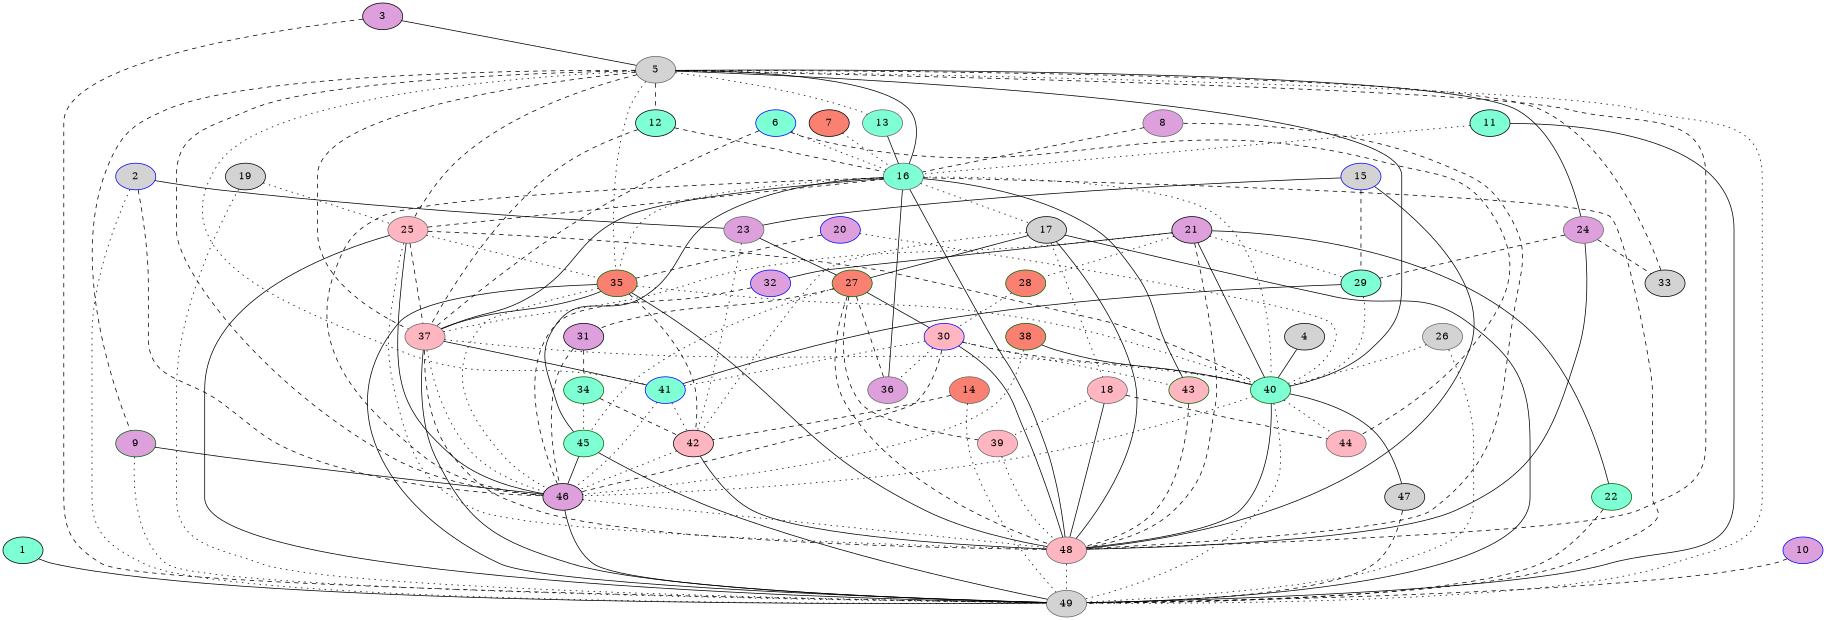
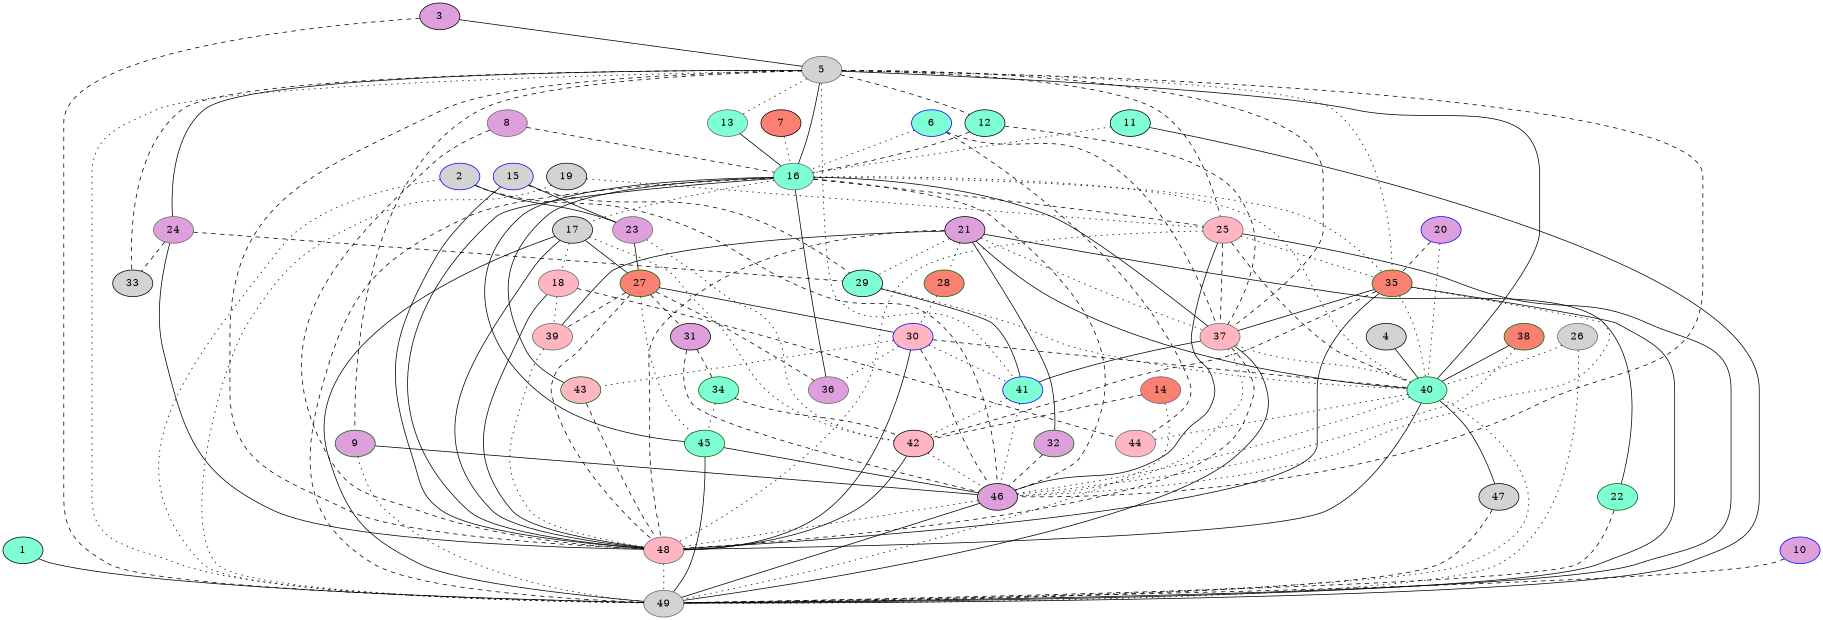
edge "21" -- "39": added
node "32": color blue -> darkgreen
